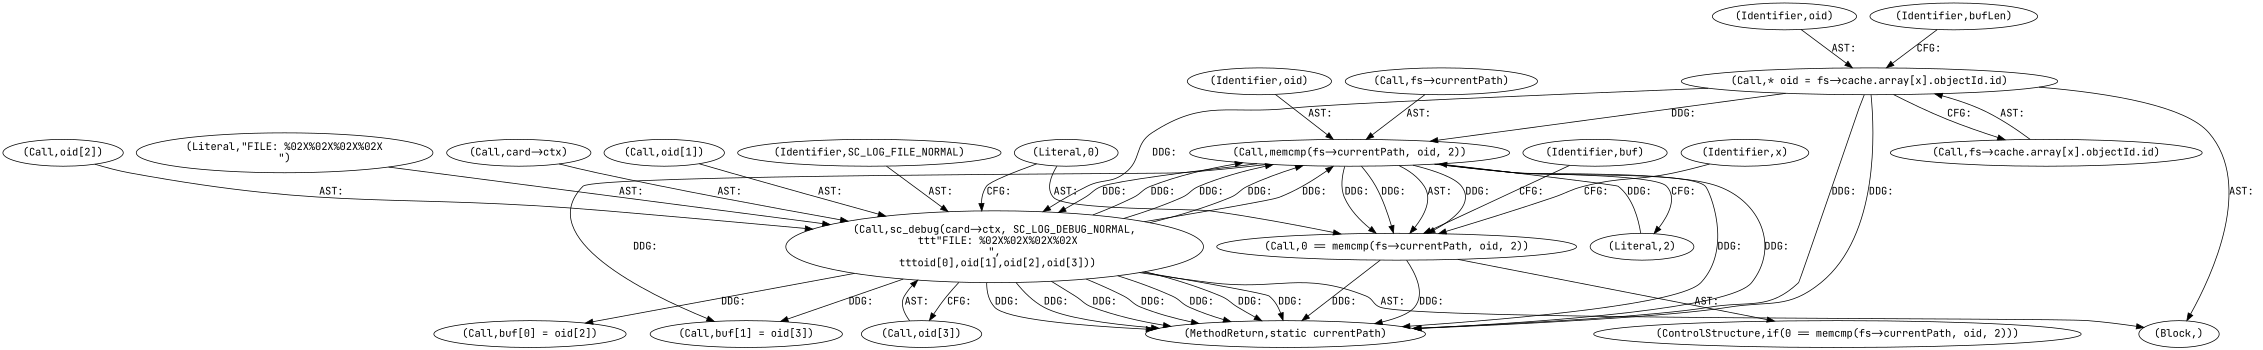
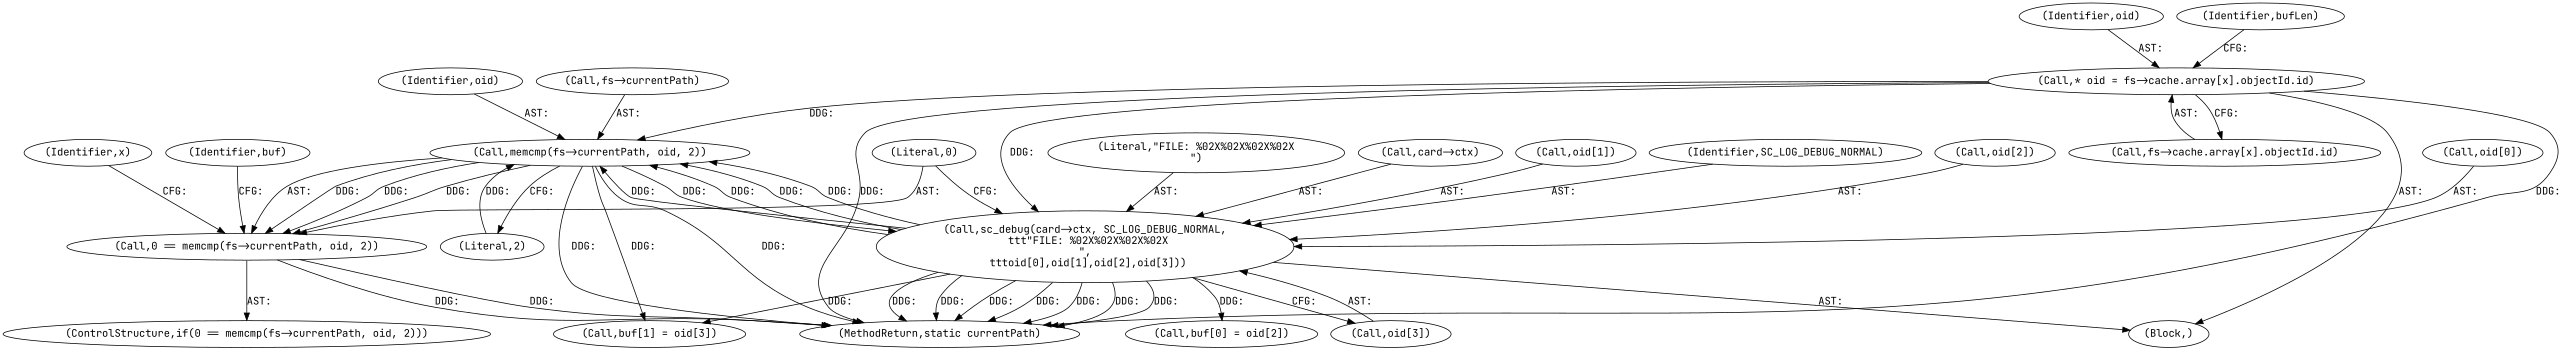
node "(Identifier,SC_LOG_FILE_NORMAL)": label "(Identifier,SC_LOG_FILE_NORMAL)" -> "(Identifier,SC_LOG_DEBUG_NORMAL)"
node "(Call,oid[0])": added
